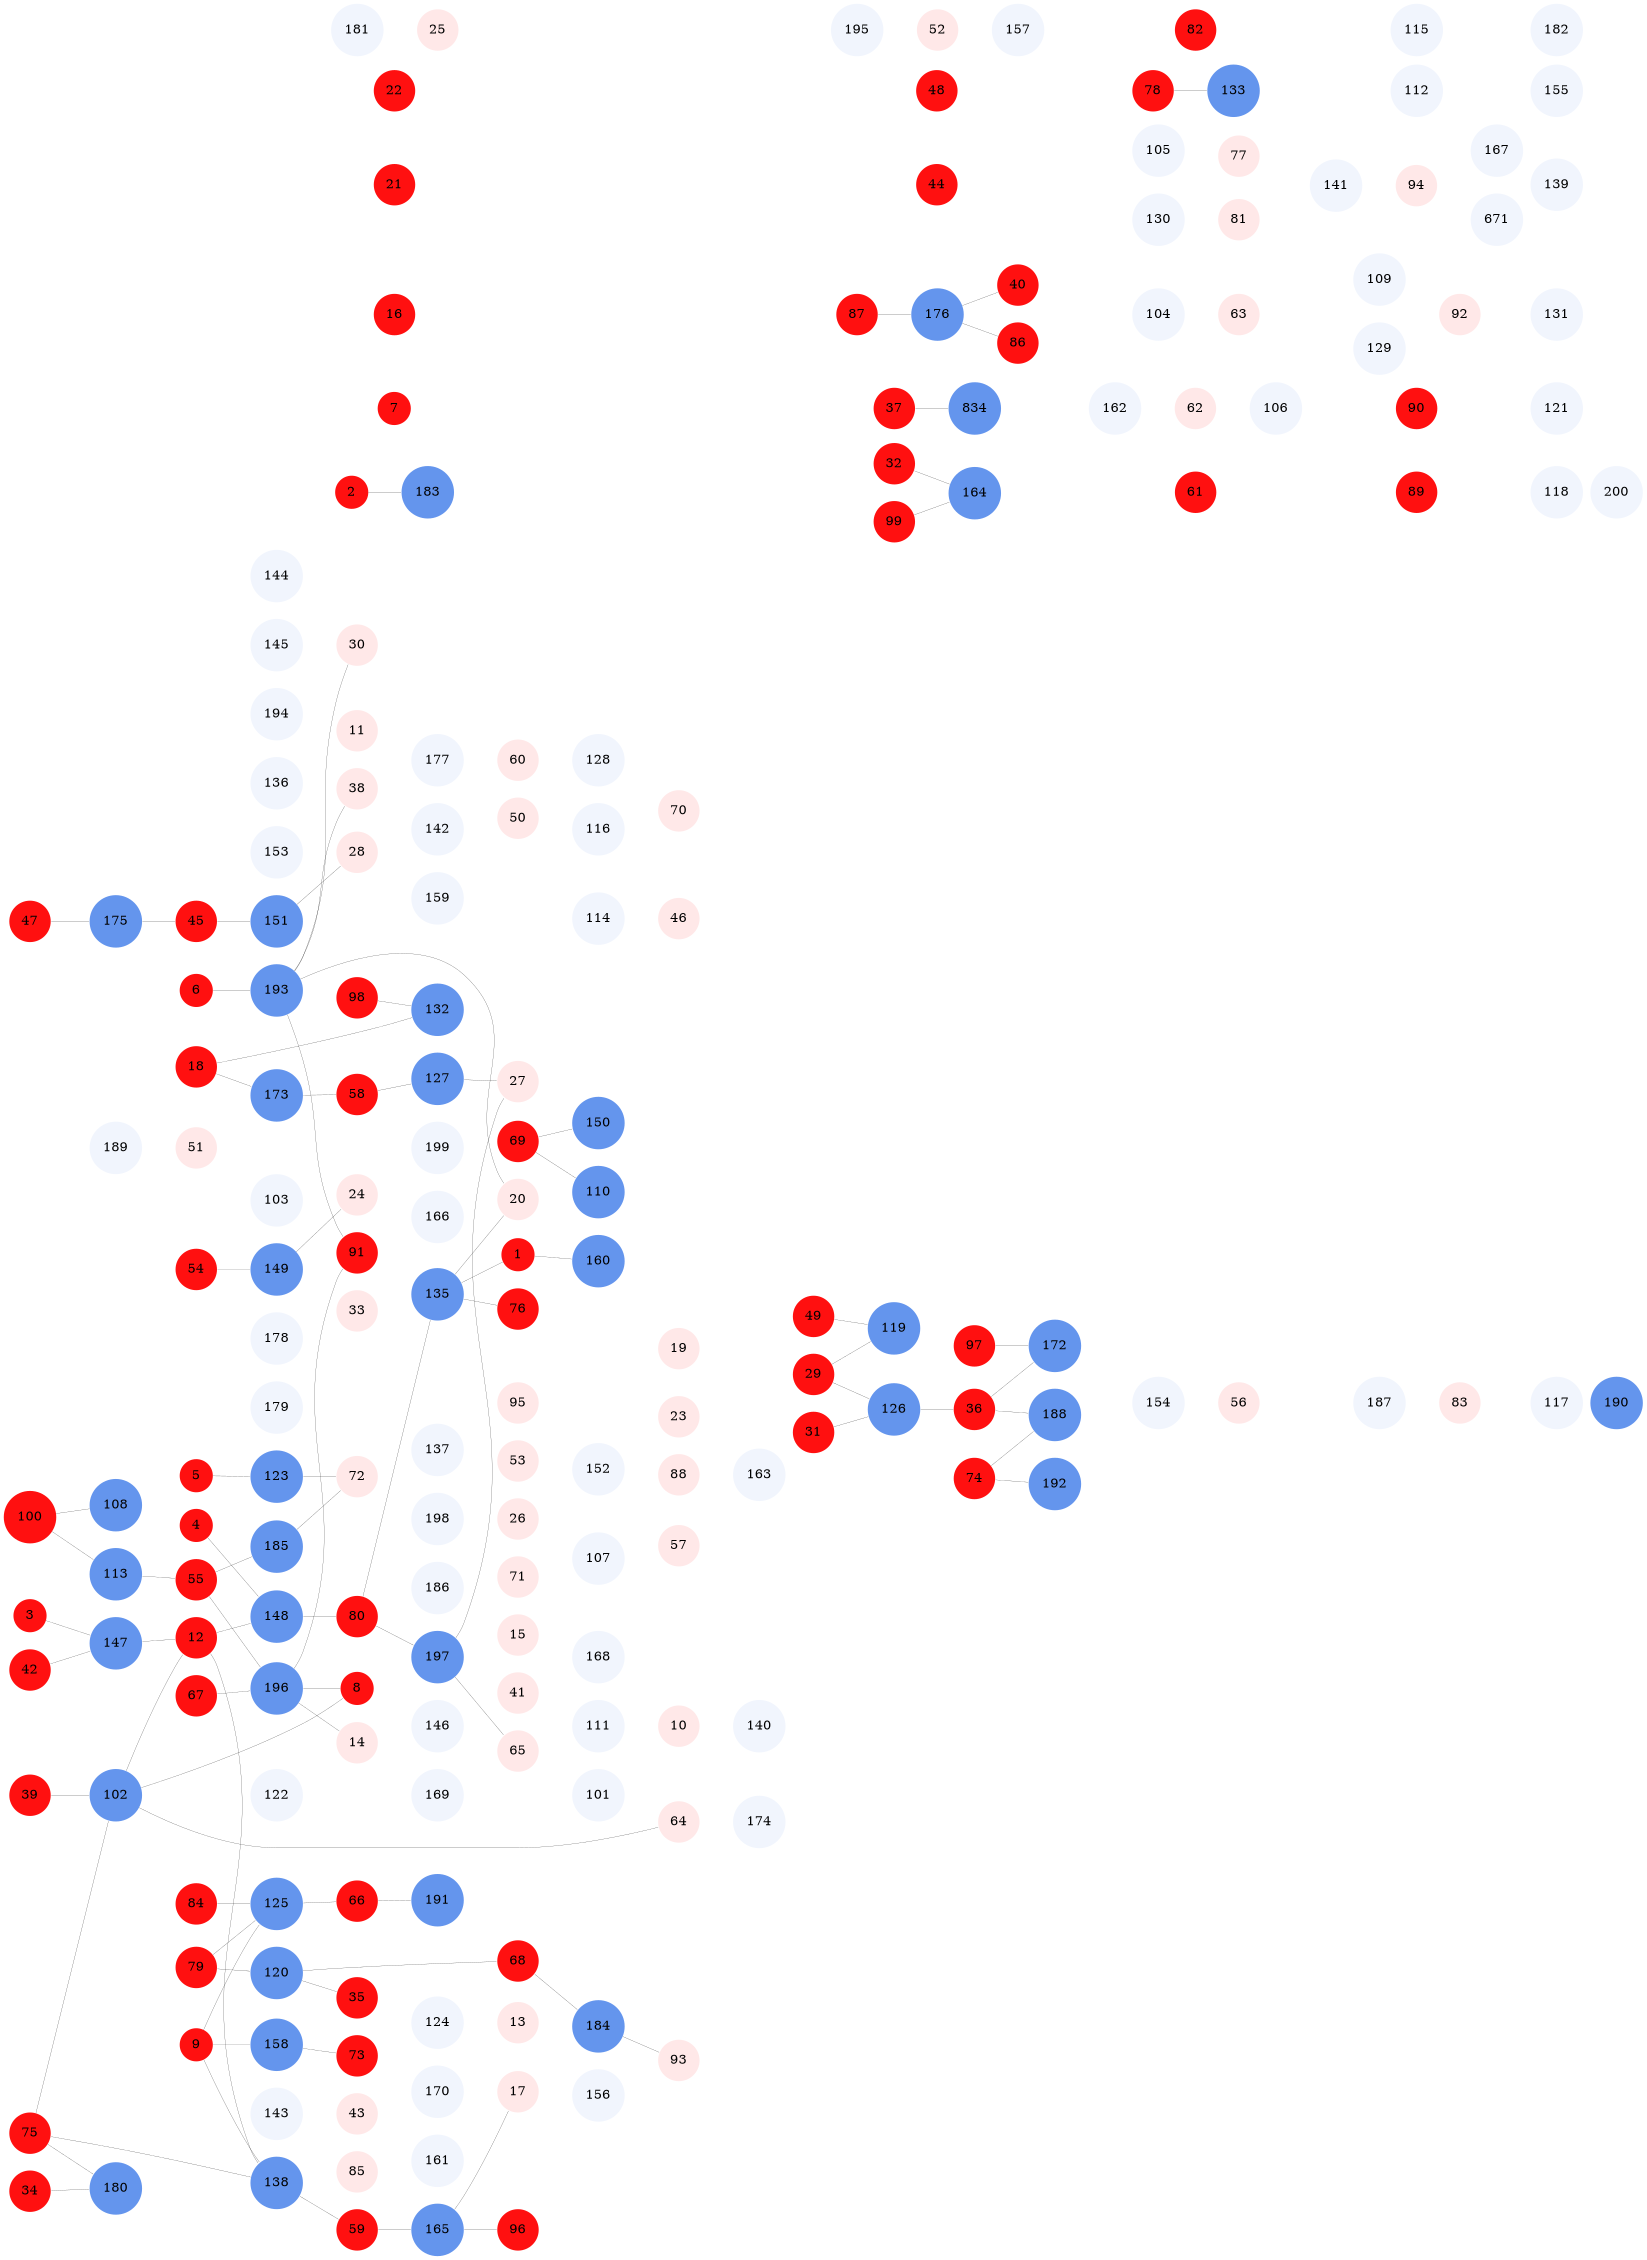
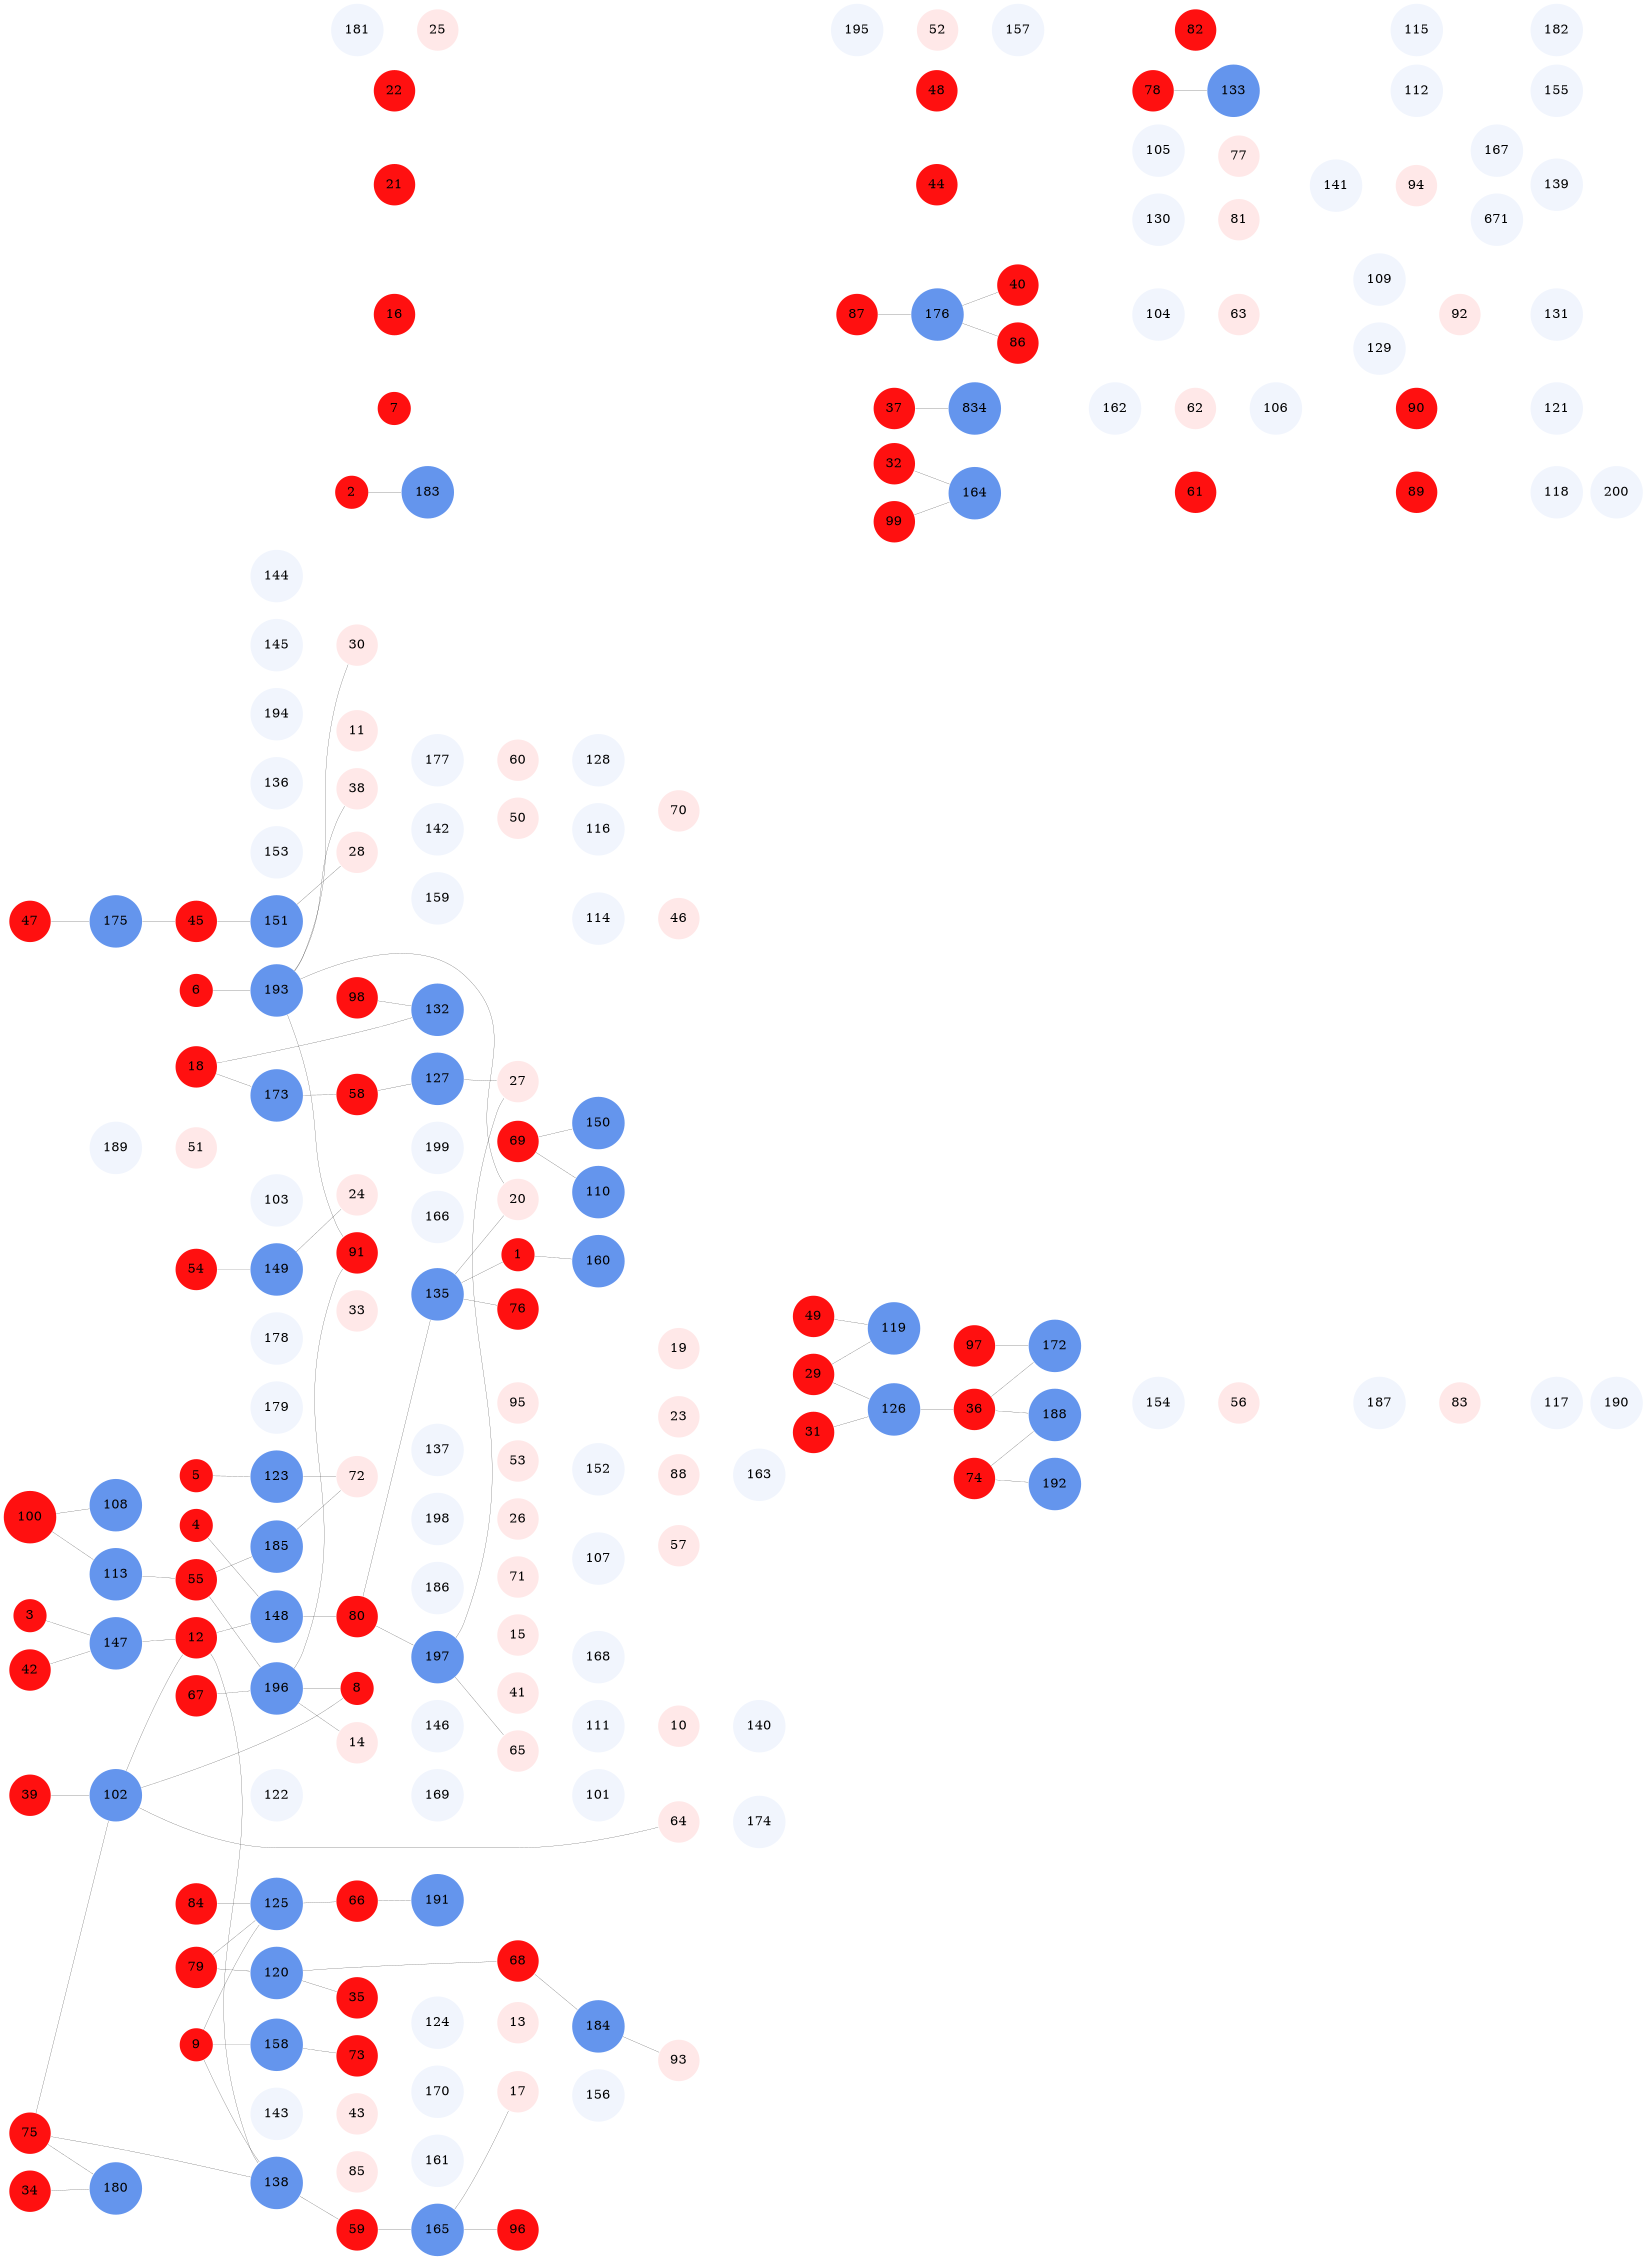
node "190": fillcolor #6495ed -> #f1f5fd
